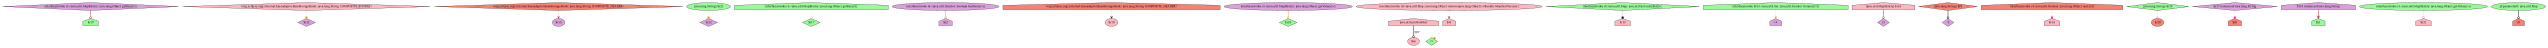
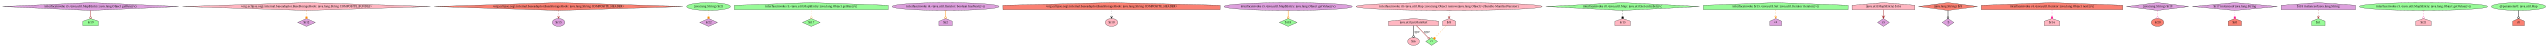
node "(java.lang.String) $r19": fillcolor palegreen -> plum
edge "(java.util.Map$Entry) $r16" -> "r5": arrowhead odot -> vee
edge "$r18 instanceof java.lang.String" -> "$z1": style bold -> dashed
edge "java.util.jar.Manifest" -> "r1": added, label "type"
